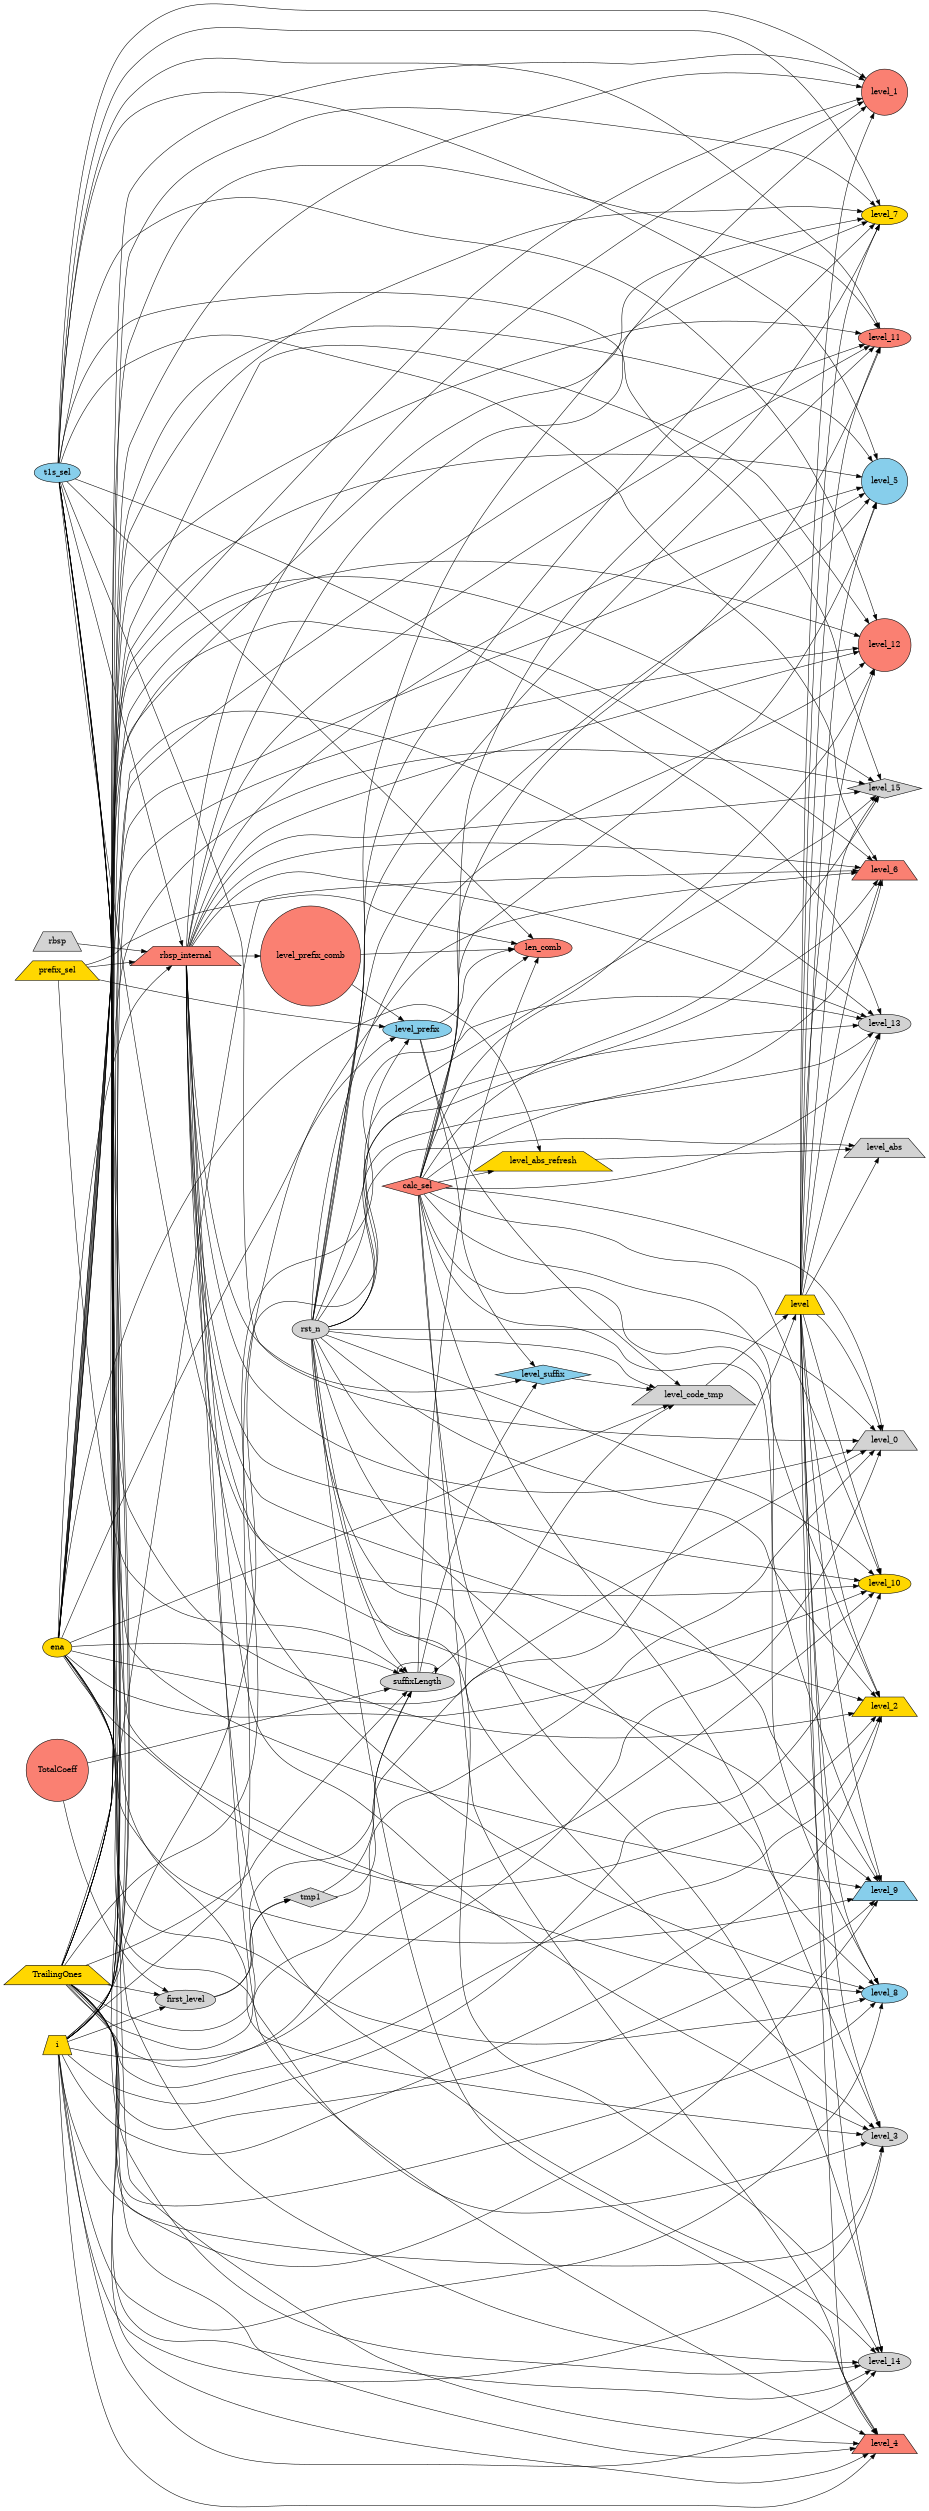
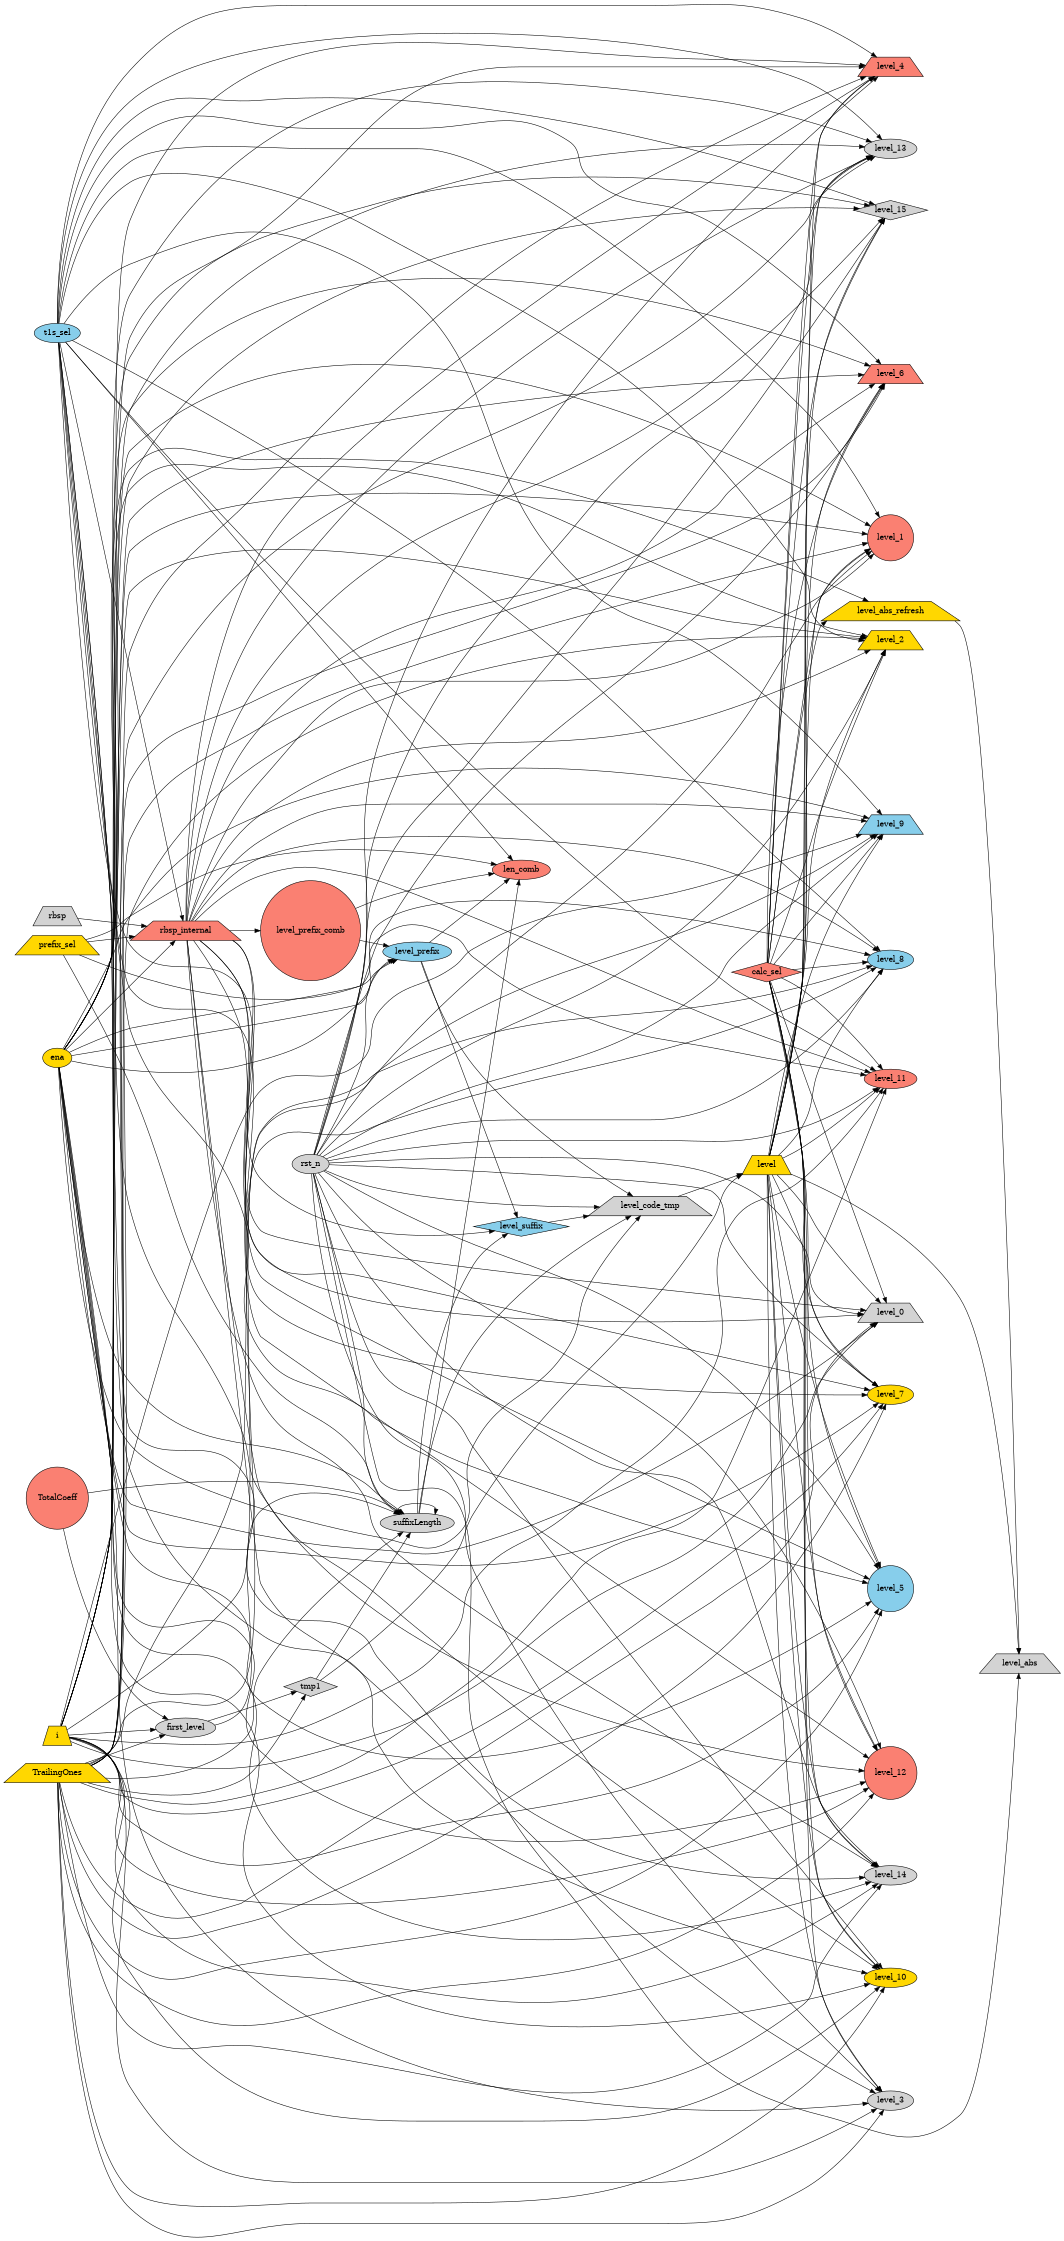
edge "calc_sel" -> "len_comb": now "calc_sel" -> "level_1"
edge "t1s_sel" -> "level_3": removed
